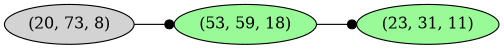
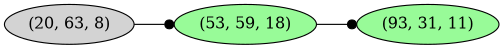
node "(20, 73, 8)": label "(20, 73, 8)" -> "(20, 63, 8)"
node "(23, 31, 11)": label "(23, 31, 11)" -> "(93, 31, 11)"
